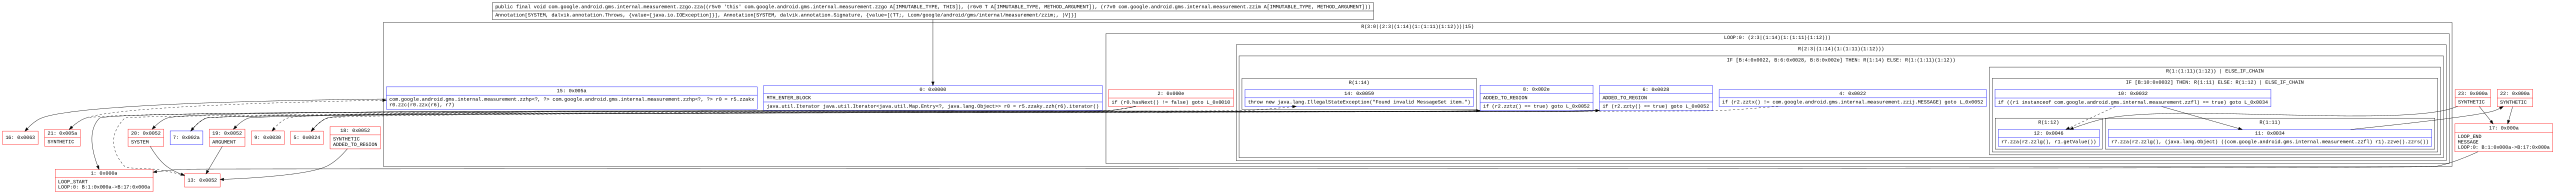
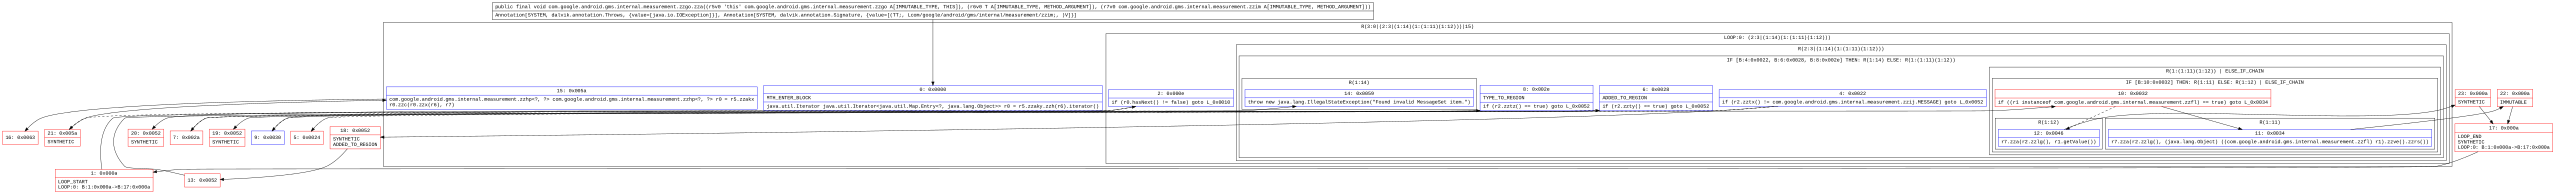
node "2: 0x000e": color red -> blue
node "8: 0x002e": text "ADDED_TO_REGION" -> "TYPE_TO_REGION"
node "10: 0x0032": color blue -> red
node "22: 0x000a": text "SYNTHETIC" -> "IMMUTABLE"
edge "21: 0x005a" -> "15: 0x005a": style dashed -> solid
edge "2: 0x000e" -> "1: 0x000a": reversed
edge "5: 0x0024" -> "6: 0x0028": style solid -> dashed
edge "9: 0x0030" -> "10: 0x0032": added
edge "13: 0x0052" -> "14: 0x0059": style dashed -> solid
edge "23: 0x000a" -> "12: 0x0046": reversed
edge "4: 0x0022" -> "18: 0x0052": added
node "7: 0x002a": color blue -> red
node "9: 0x0030": color red -> blue
node "20: 0x0052": text "SYSTEM" -> "SYNTHETIC"
node "19: 0x0052": text "ARGUMENT" -> "SYNTHETIC"
node "17: 0x000a": text "MESSAGE" -> "SYNTHETIC"
edge "19: 0x0052" -> "13: 0x0052": removed
edge "20: 0x0052" -> "13: 0x0052": removed
